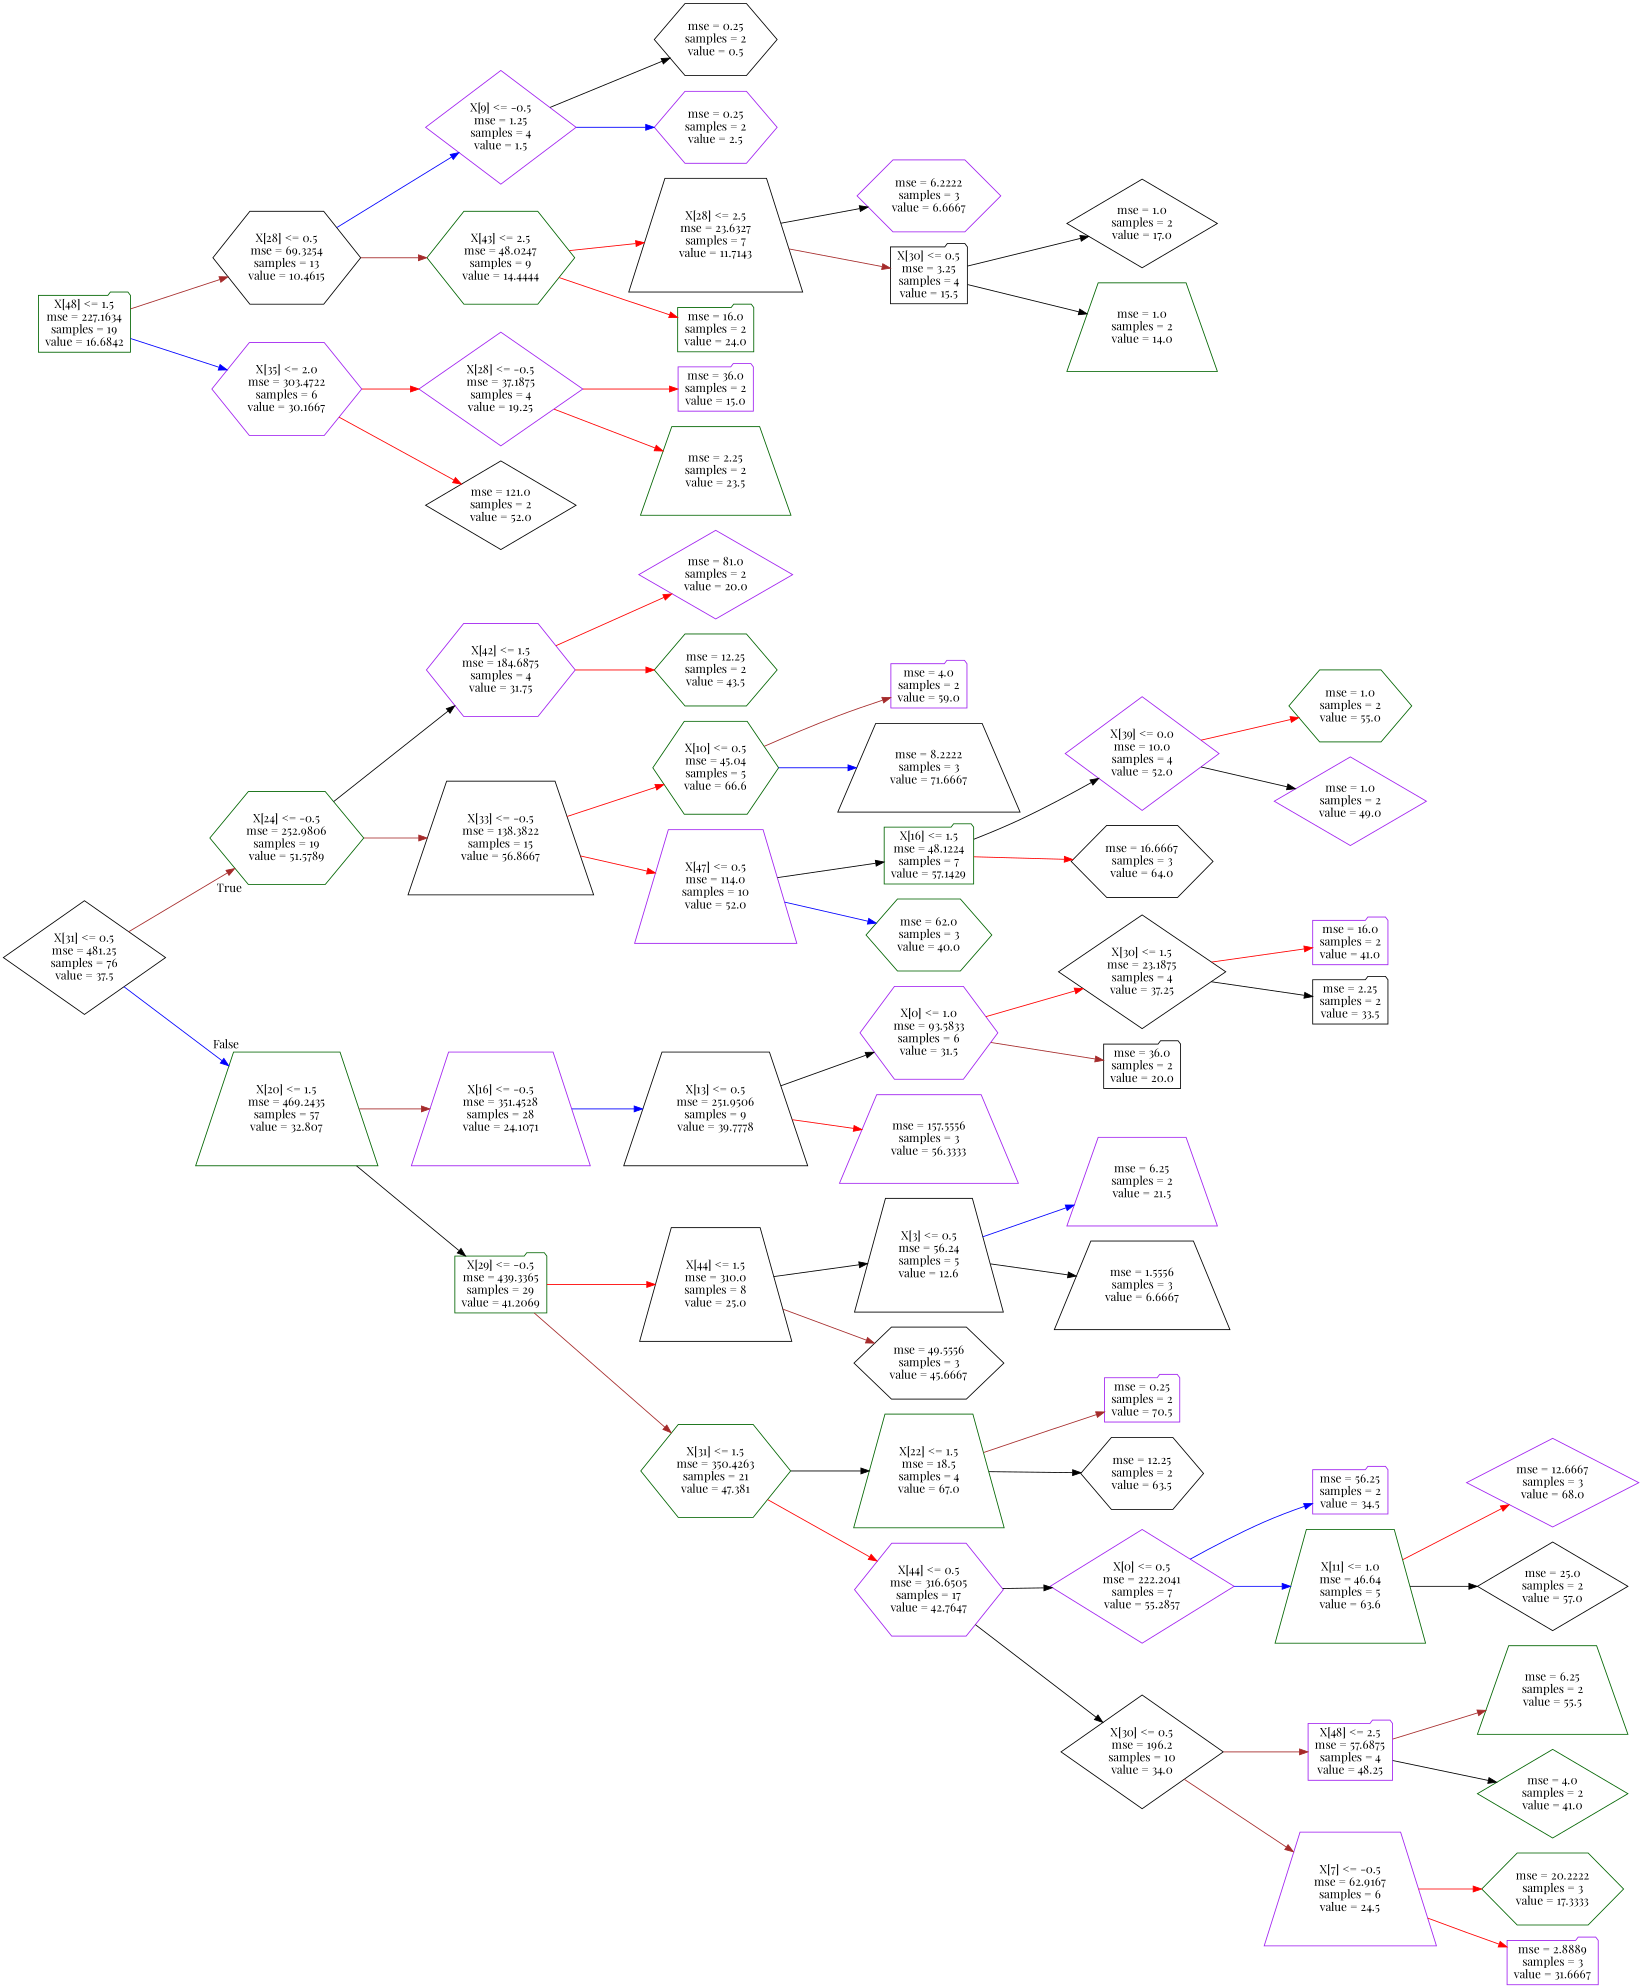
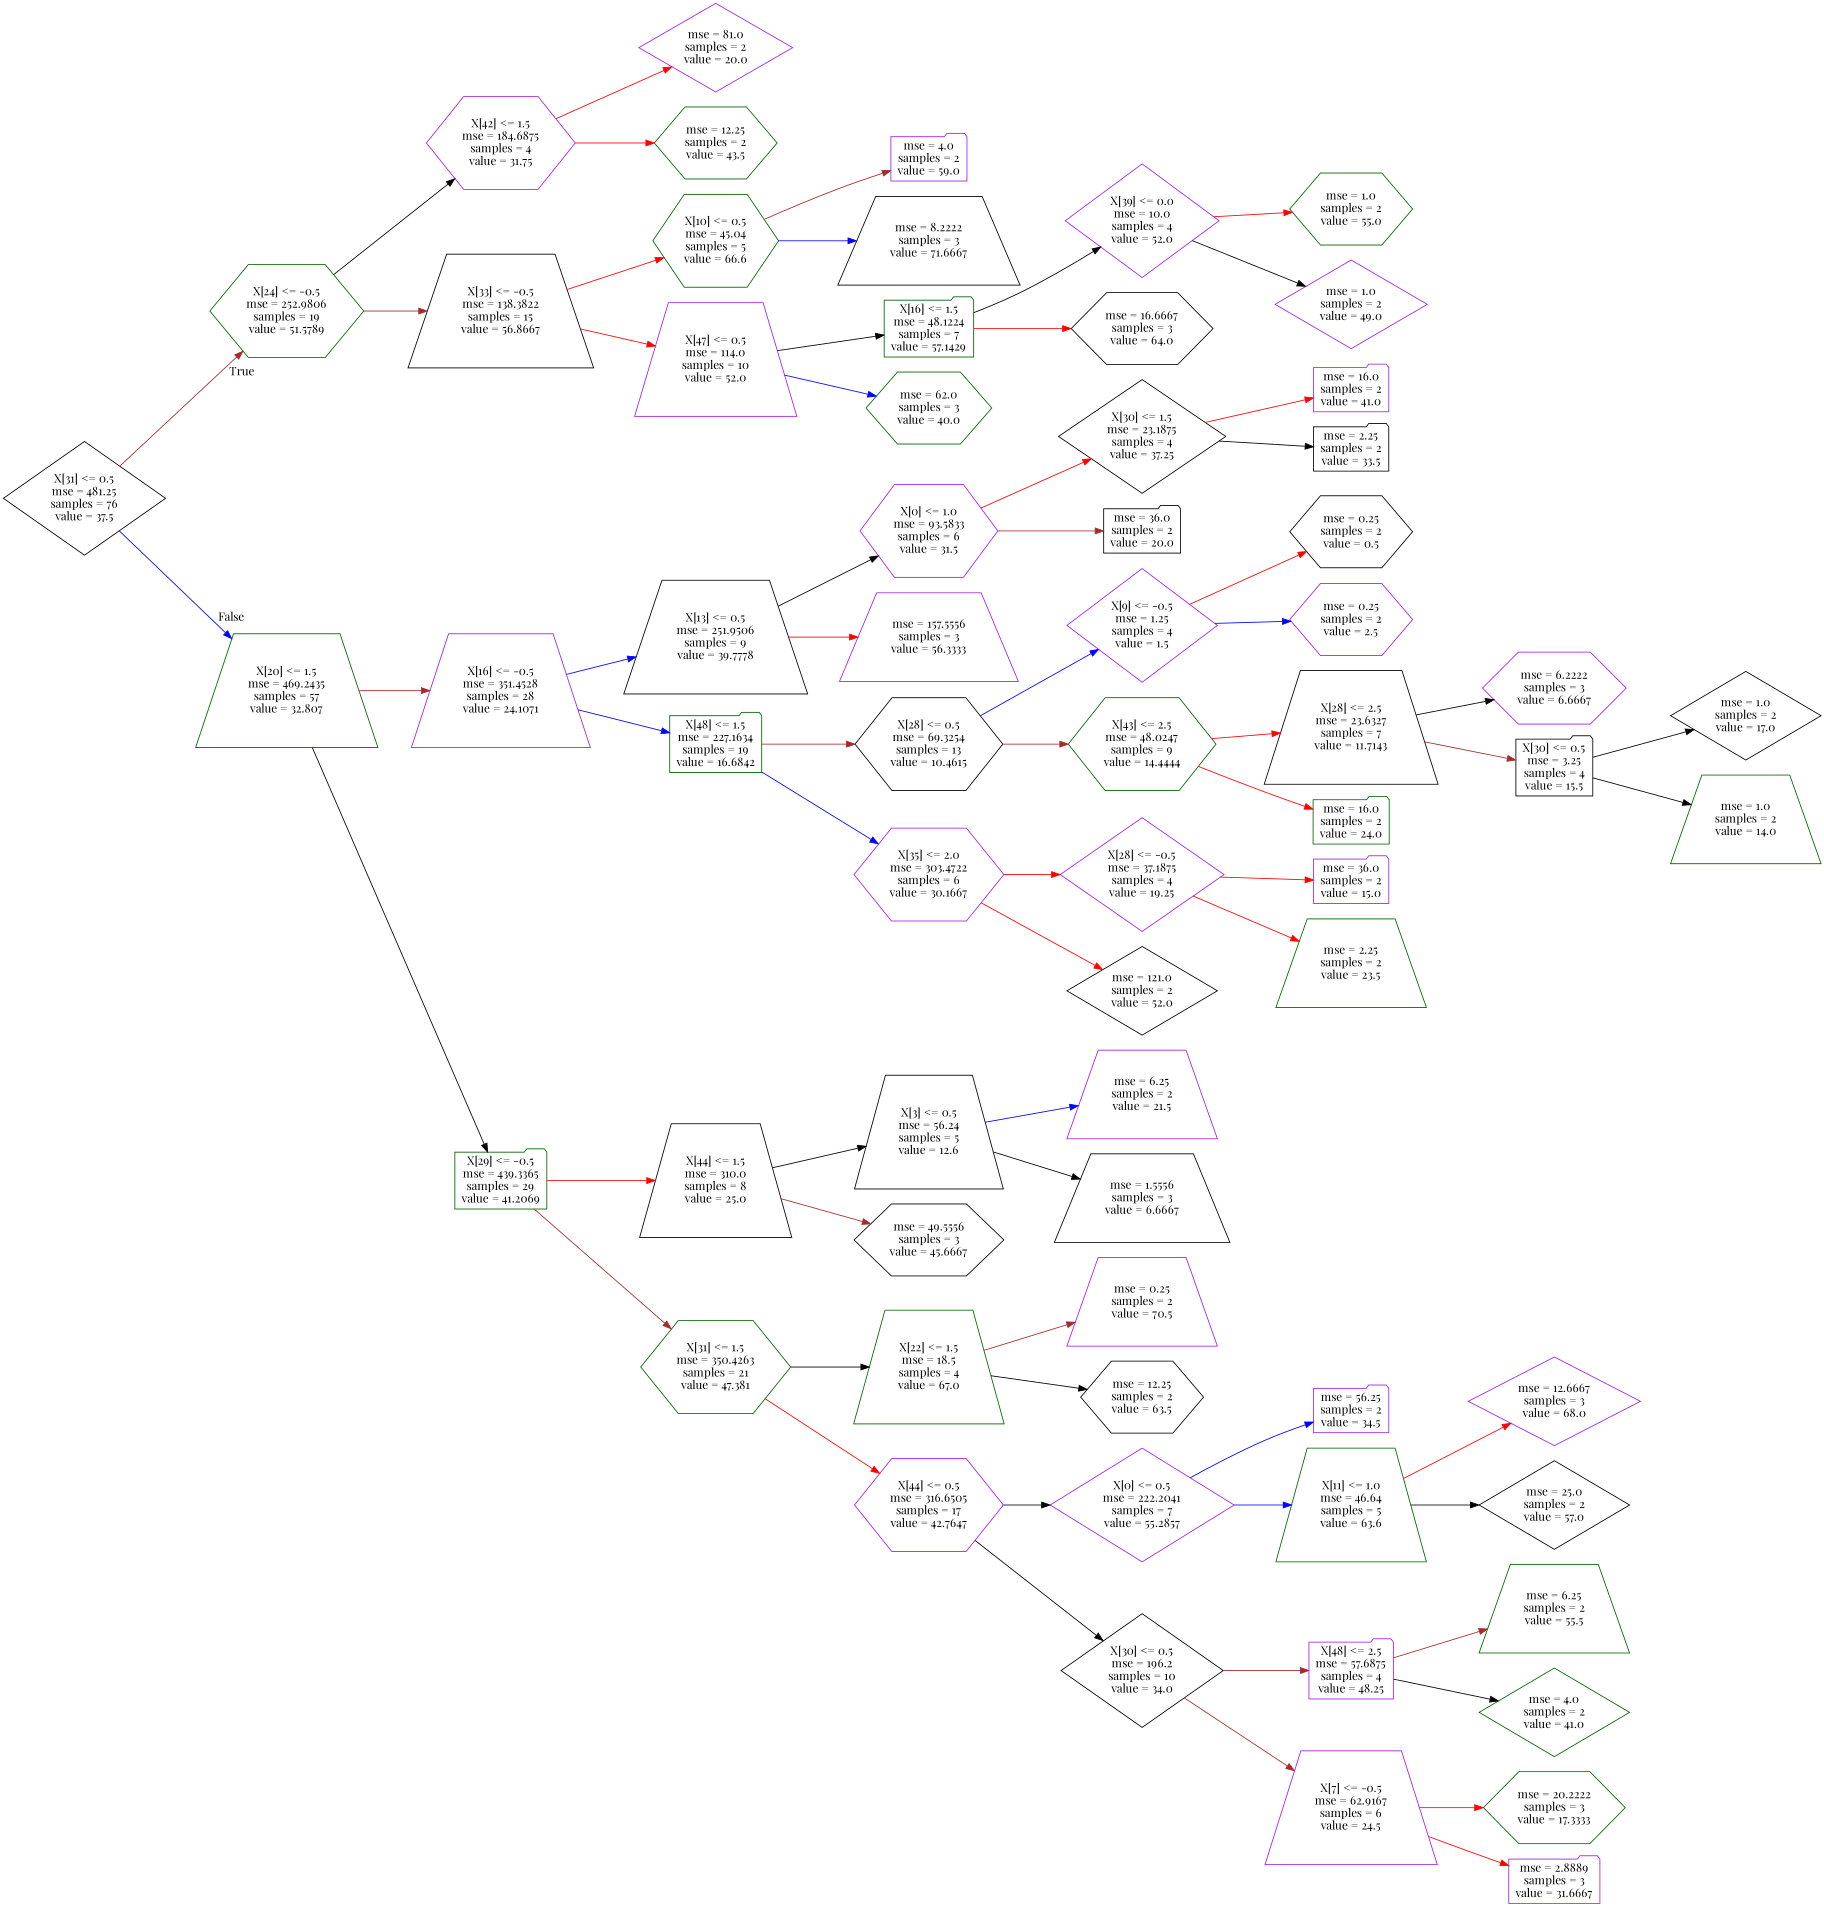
edge "X[9] <= -0.5 mse = 1.25 samples = 4 value = 1.5" -> "mse = 0.25 samples = 2 value = 0.5": color black -> red
edge "X[16] <= -0.5 mse = 351.4528 samples = 28 value = 24.1071" -> "X[48] <= 1.5 mse = 227.1634 samples = 19 value = 16.6842": added
node "mse = 0.25 samples = 2 value = 70.5": shape folder -> trapezium
